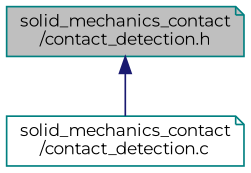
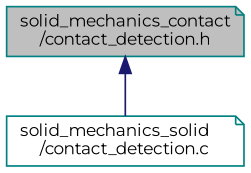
node "solid_mechanics_contact /contact_detection.c": label "solid_mechanics_contact /contact_detection.c" -> "solid_mechanics_solid /contact_detection.c"
